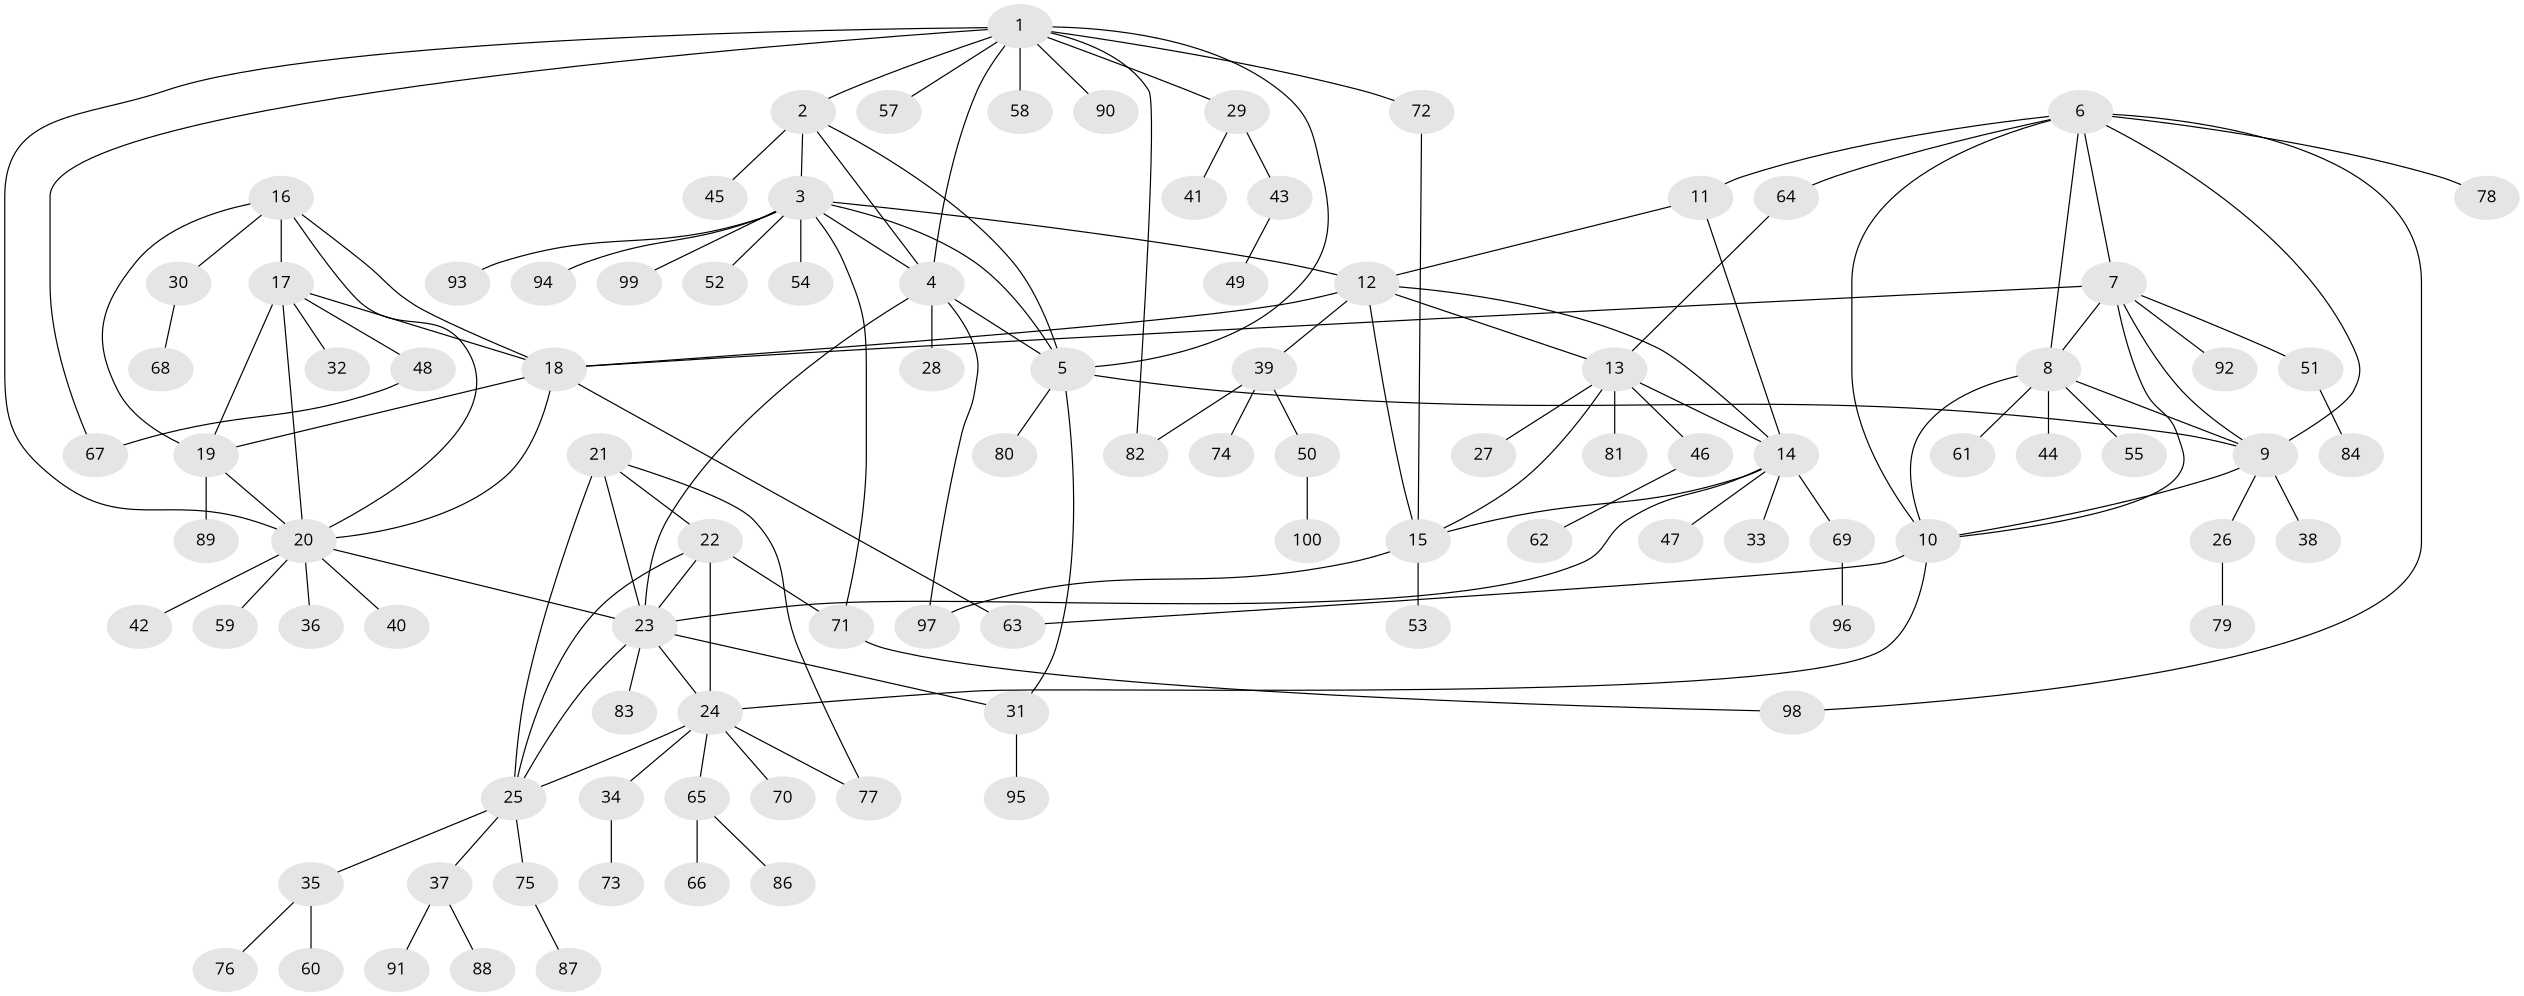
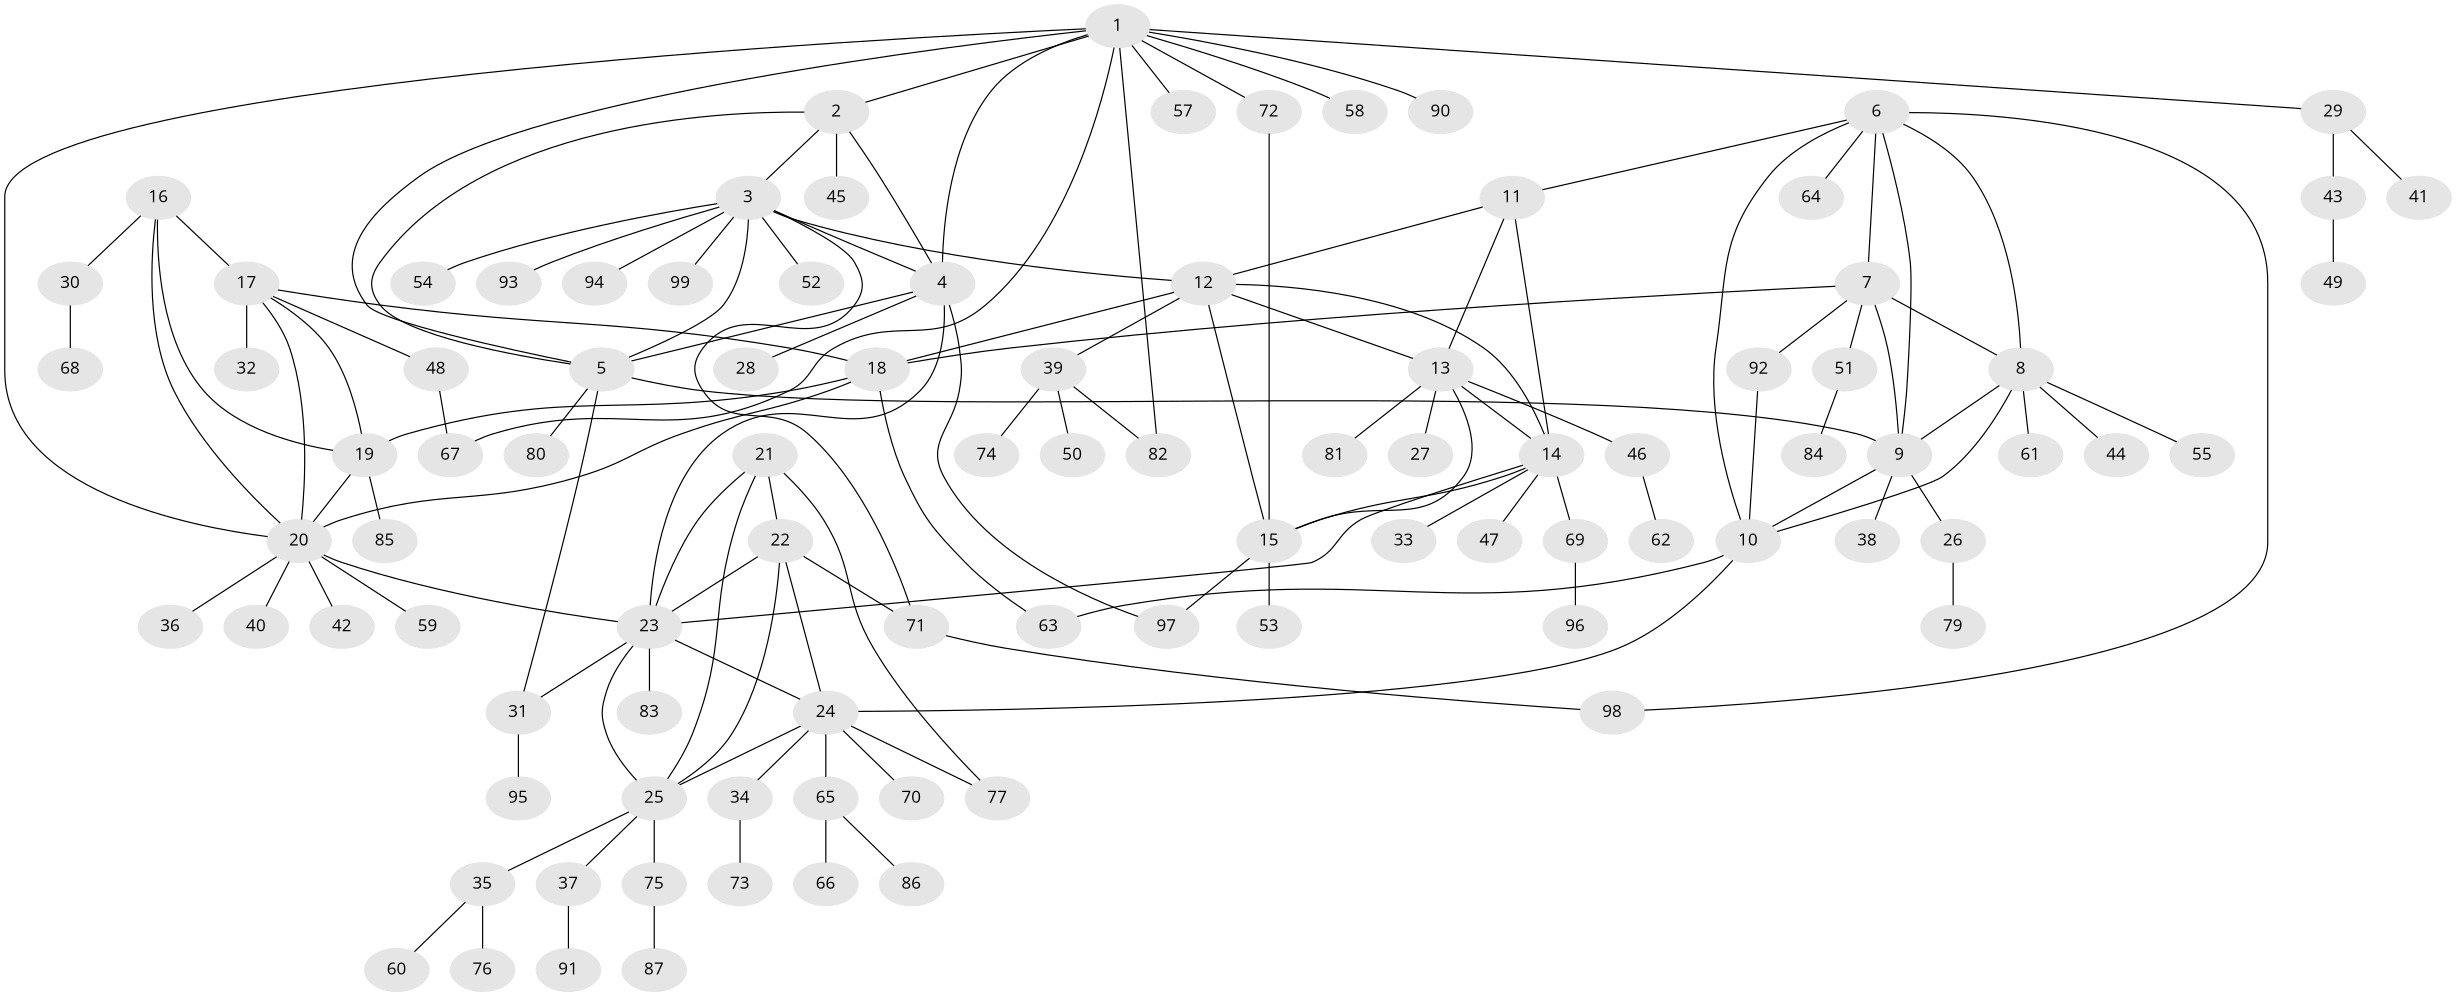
node "78": removed
edge "64" -- "13": now "11" -- "13"
edge "16" -- "18": removed
edge "7" -- "10": now "92" -- "10"
node "89": label "89" -> "85"
node "100": removed
node "88": removed
